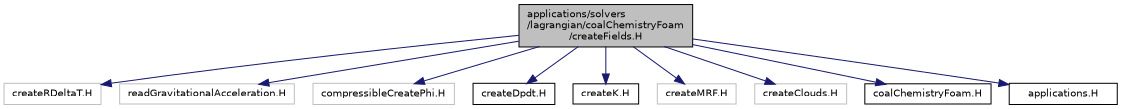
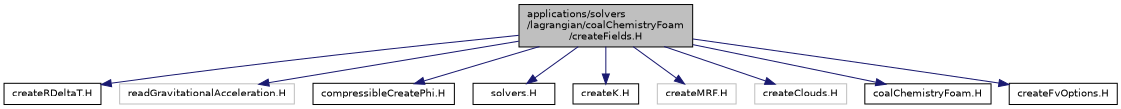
node "createRDeltaT.H": color grey75 -> black
node "compressibleCreatePhi.H": color grey75 -> black
node "createDpdt.H": label "createDpdt.H" -> "solvers.H"
node "applications.H": label "applications.H" -> "createFvOptions.H"
